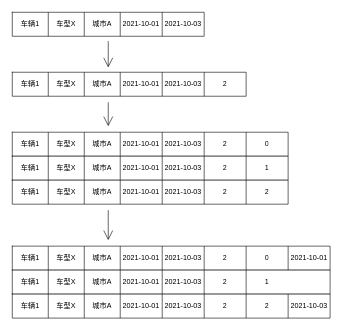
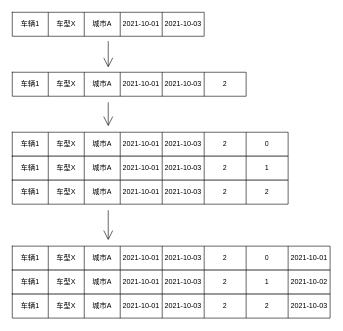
node "2021-10-02": added
